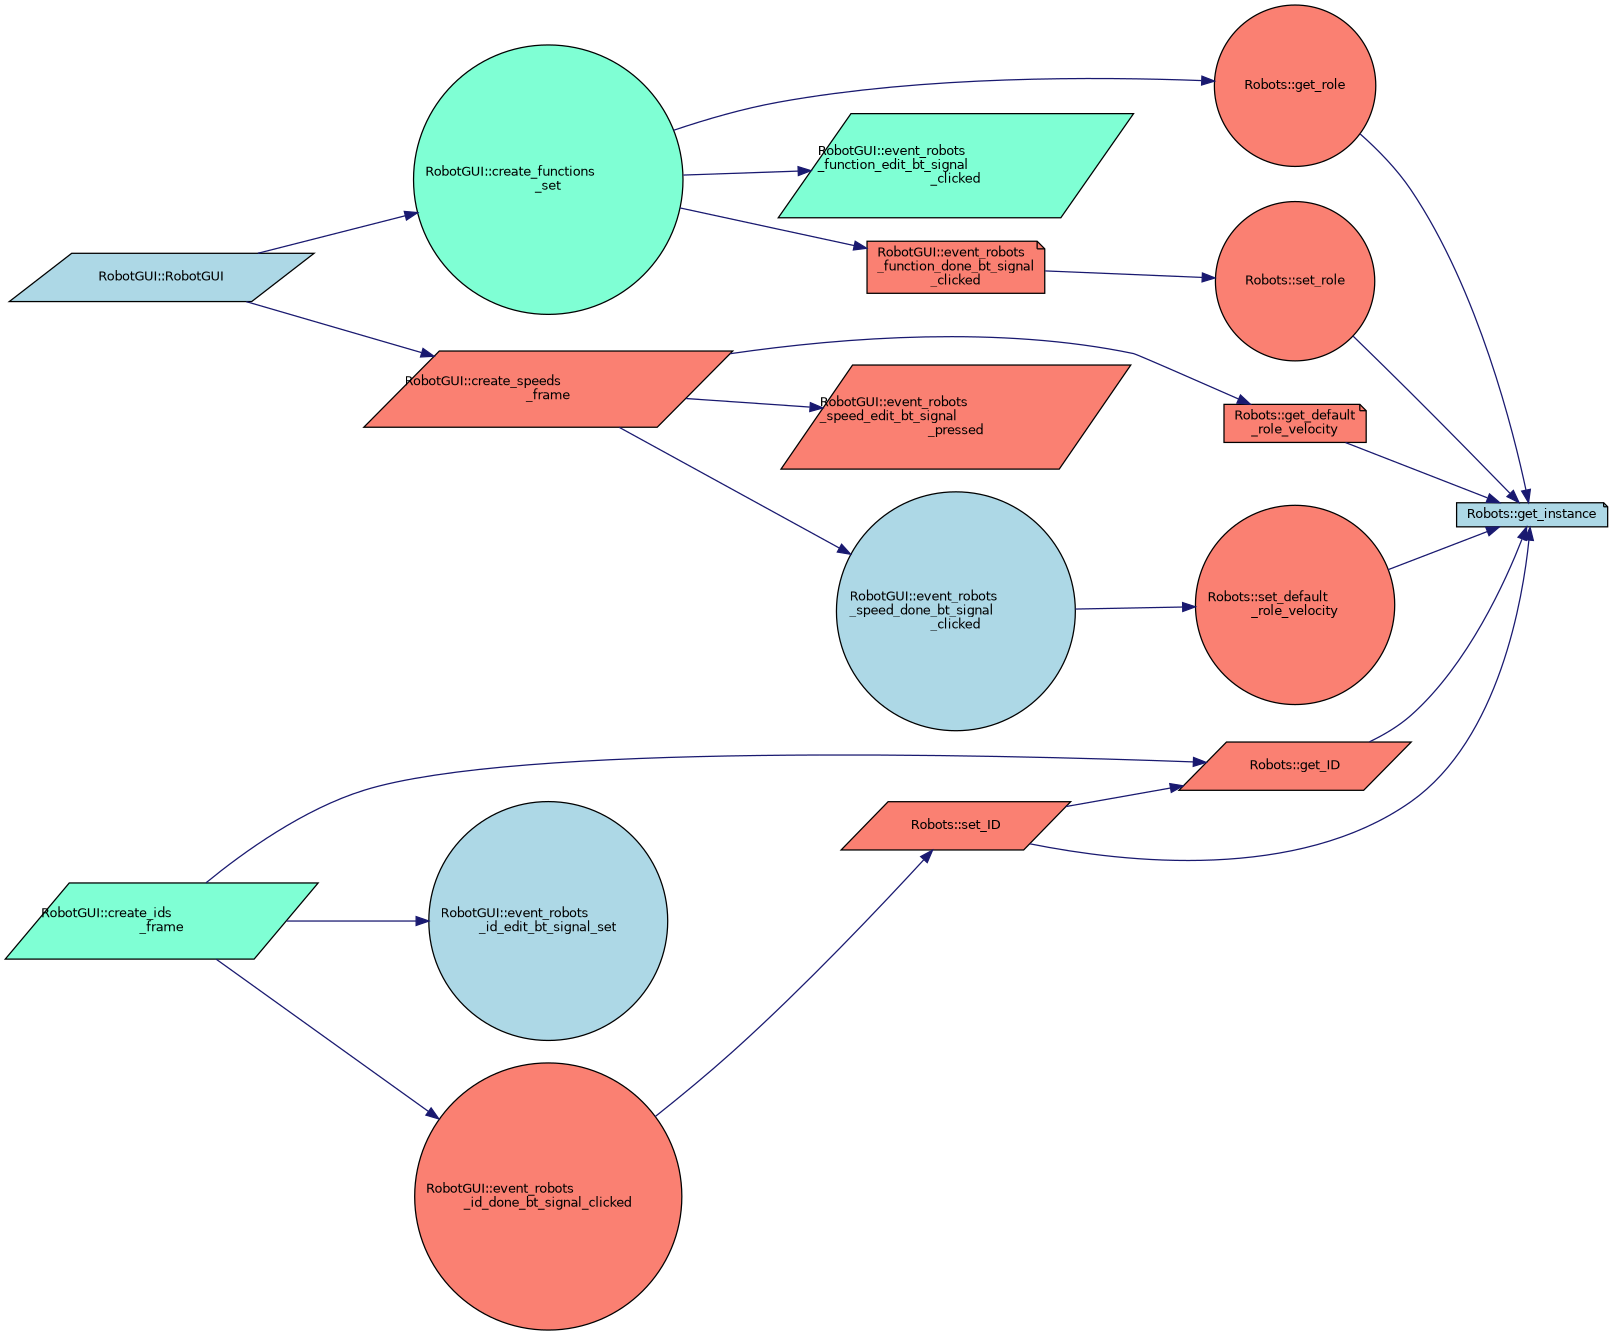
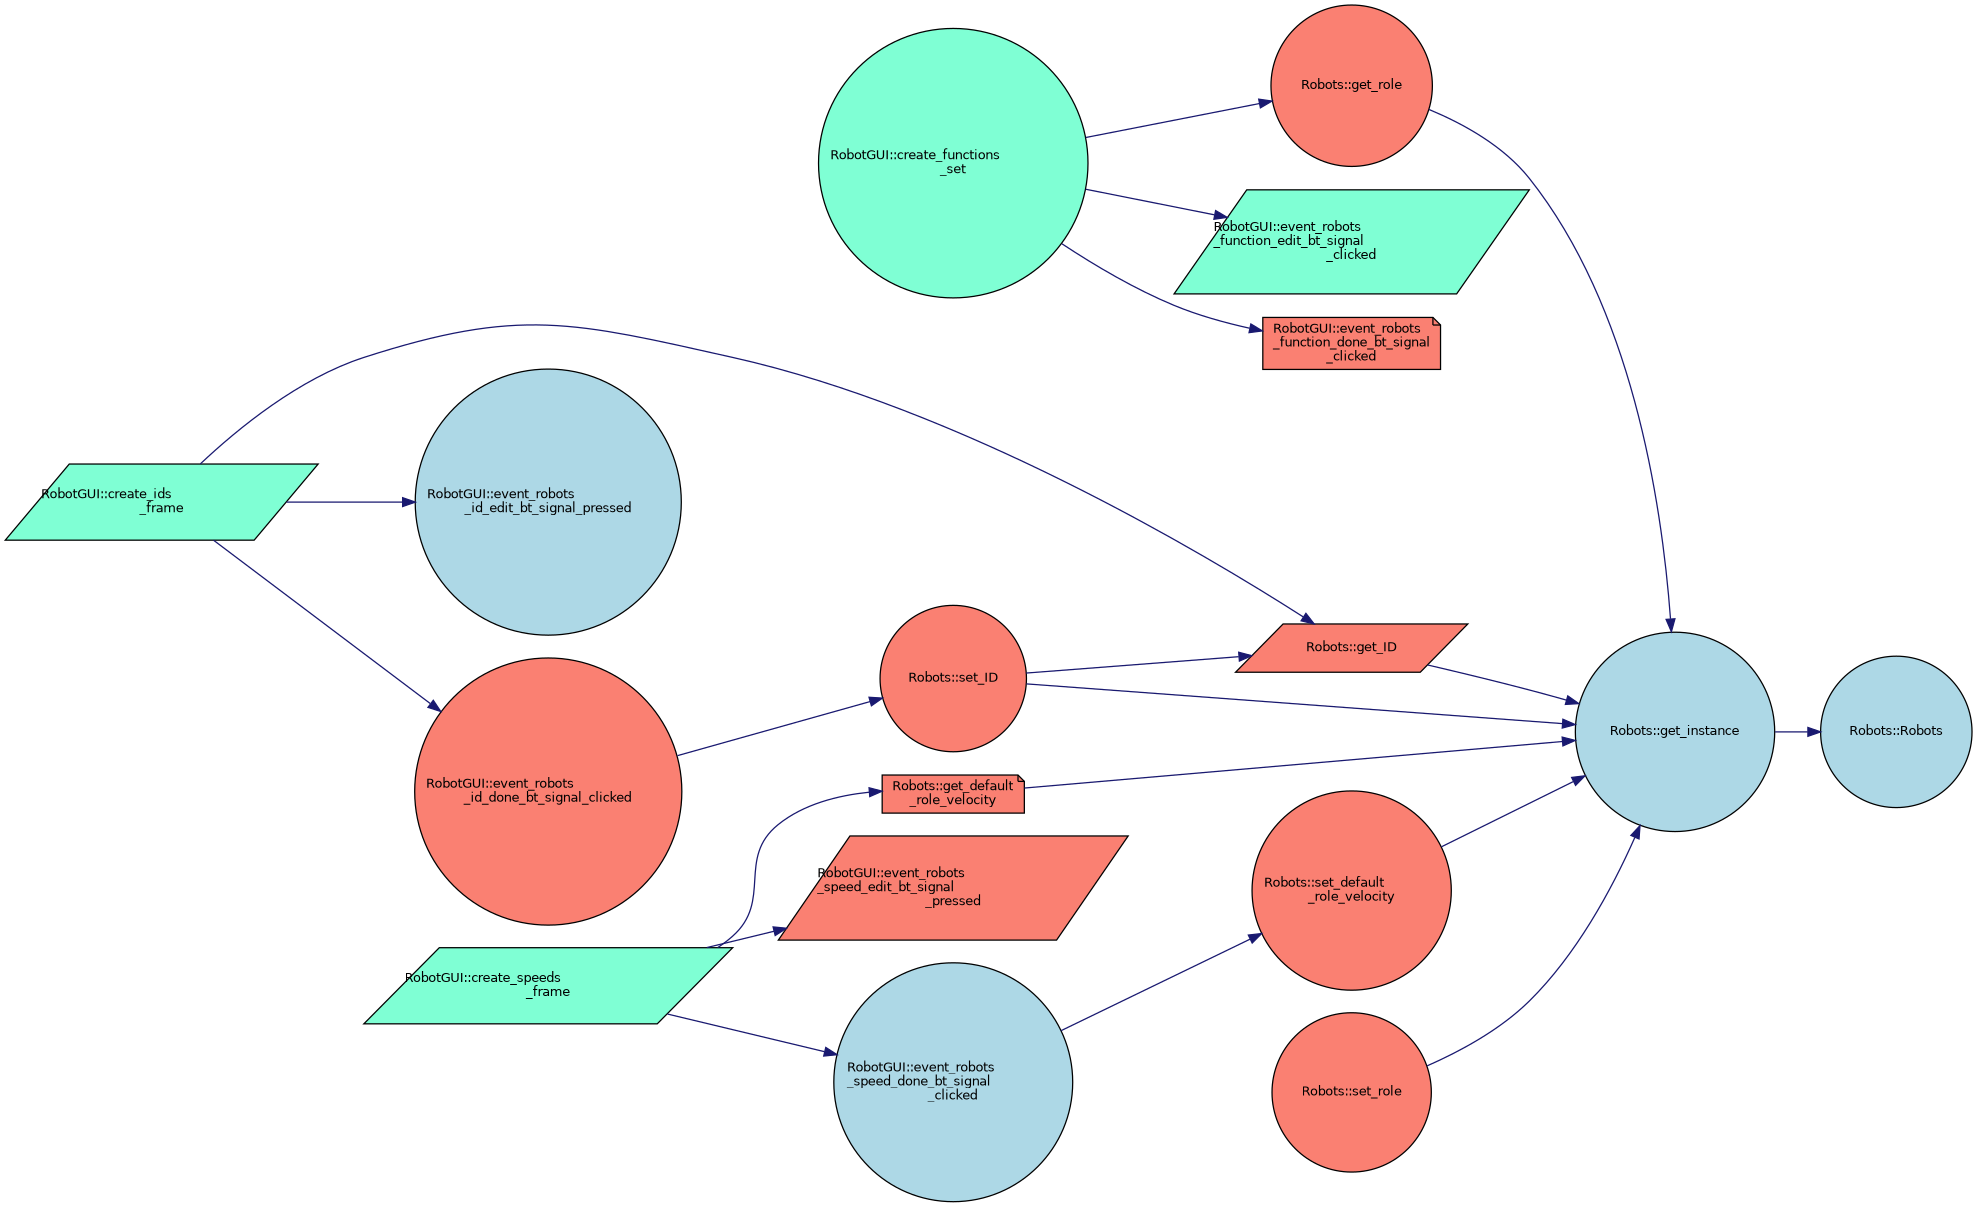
edge "RobotGUI::event_robots _function_done_bt_signal _clicked" -> "Robots::set_role": removed
node "RobotGUI::RobotGUI": removed
node "RobotGUI::create_speeds _frame": fillcolor salmon -> aquamarine
node "Robots::get_instance": shape note -> circle
node "Robots::Robots": added
node "Robots::set_ID": shape parallelogram -> circle
node "RobotGUI::event_robots _id_edit_bt_signal_set": label "RobotGUI::event_robots _id_edit_bt_signal_set" -> "RobotGUI::event_robots _id_edit_bt_signal_pressed"
